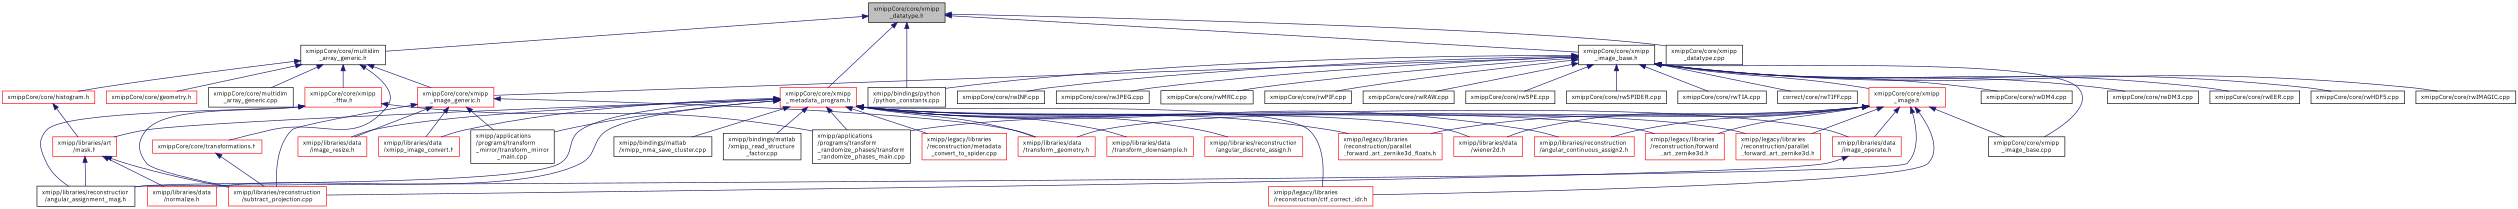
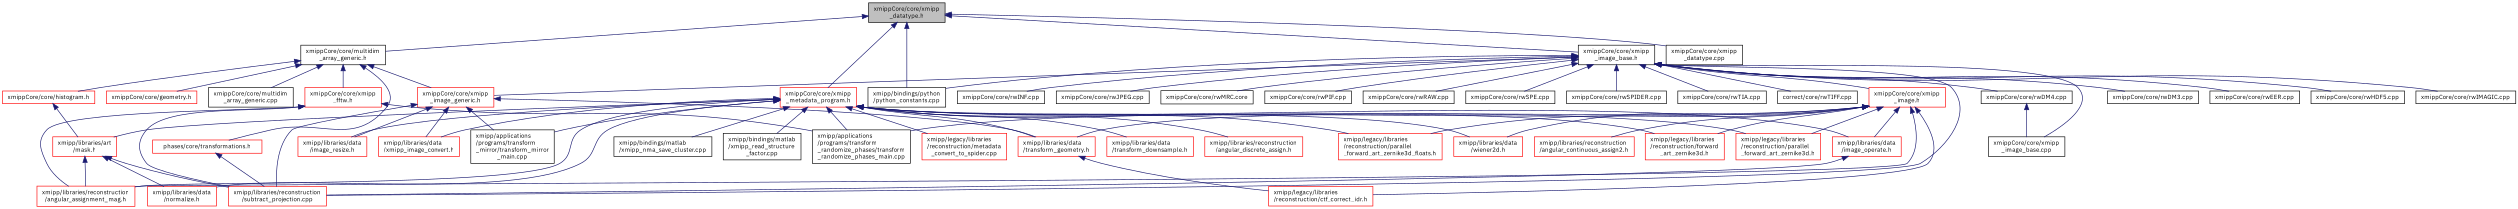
node "xmippCore/core/rwMRC.cpp": label "xmippCore/core/rwMRC.cpp" -> "xmippCore/core/rwMRC.core"
edge "xmipp/legacy/libraries /reconstruction/ctf_correct_idr.h" -> "xmippCore/core/xmipp _metadata_program.h": now "xmipp/legacy/libraries /reconstruction/ctf_correct_idr.h" -> "xmipp/libraries/data /transform_geometry.h"
edge "xmipp/libraries/reconstruction /angular_continuous_assign2.h" -> "xmippCore/core/xmipp _metadata_program.h": removed
edge "xmippCore/core/xmipp _image_base.cpp" -> "xmippCore/core/xmipp _image.h": now "xmippCore/core/xmipp _image_base.cpp" -> "xmippCore/core/rwDM4.cpp"
node "xmippCore/core/transformations.h": label "xmippCore/core/transformations.h" -> "phases/core/transformations.h"
edge "xmipp/libraries/reconstruction /subtract_projection.cpp" -> "xmippCore/core/xmipp _image_base.h": added
node "xmipp/libraries/reconstruction /angular_assignment_mag.h": color black -> red
